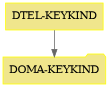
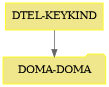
node "DOMA-KEYKIND": label "DOMA-KEYKIND" -> "DOMA-DOMA"
